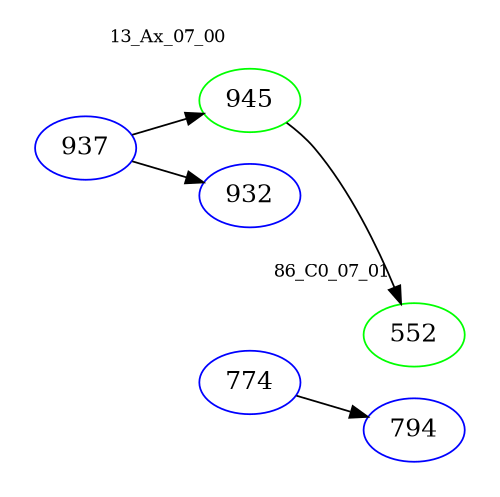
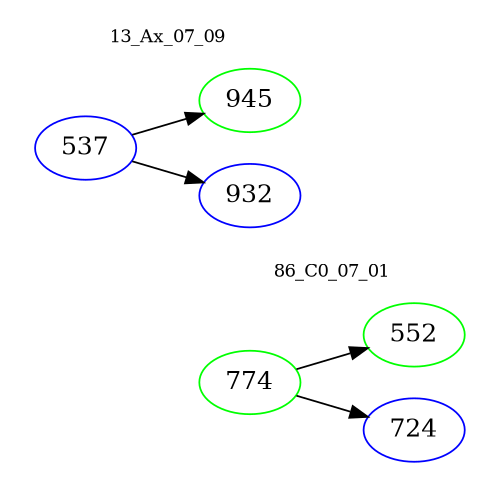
cluster "13_Ax_07_00": label "13_Ax_07_00" -> "13_Ax_07_09"
node "937": label "937" -> "537"
edge "945" -> "552": now "774" -> "552"
node "774": color blue -> green
node "794": label "794" -> "724"
